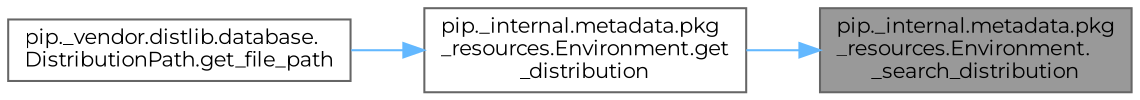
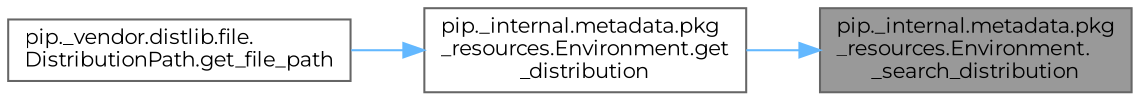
node "pip._vendor.distlib.database. DistributionPath.get_file_path": label "pip._vendor.distlib.database. DistributionPath.get_file_path" -> "pip._vendor.distlib.file. DistributionPath.get_file_path"
